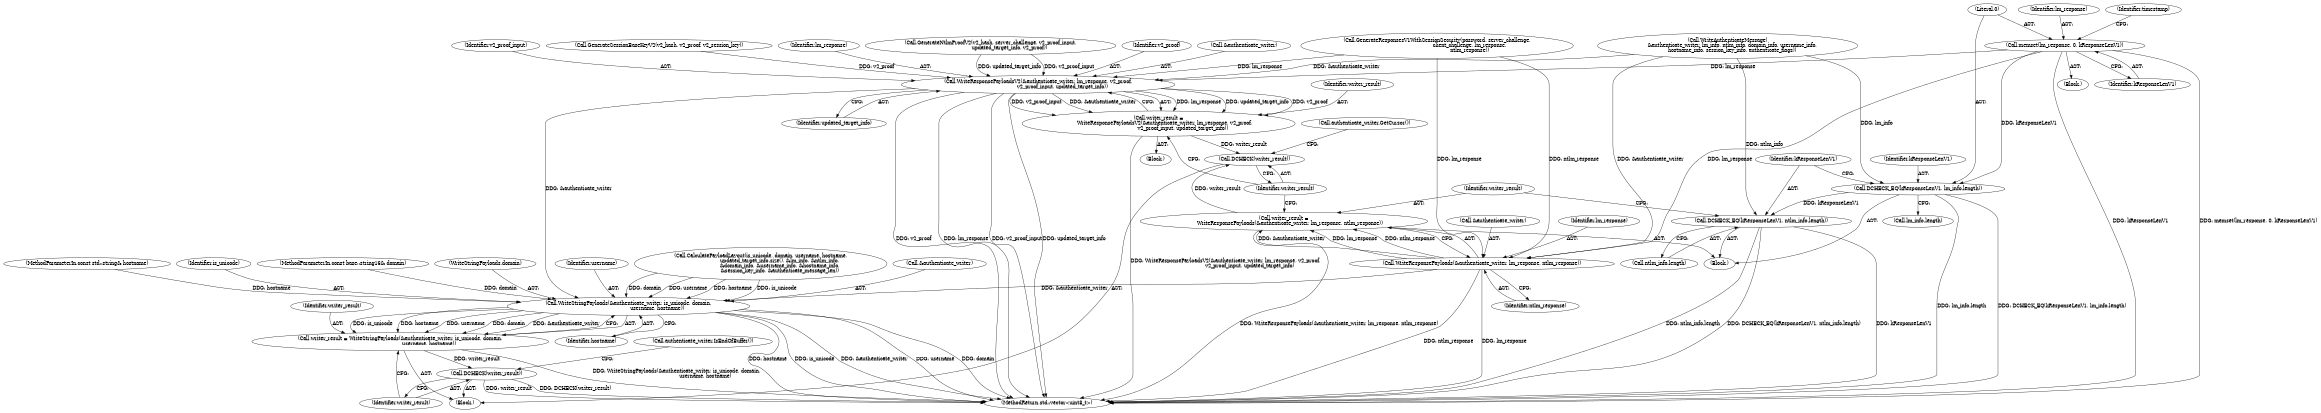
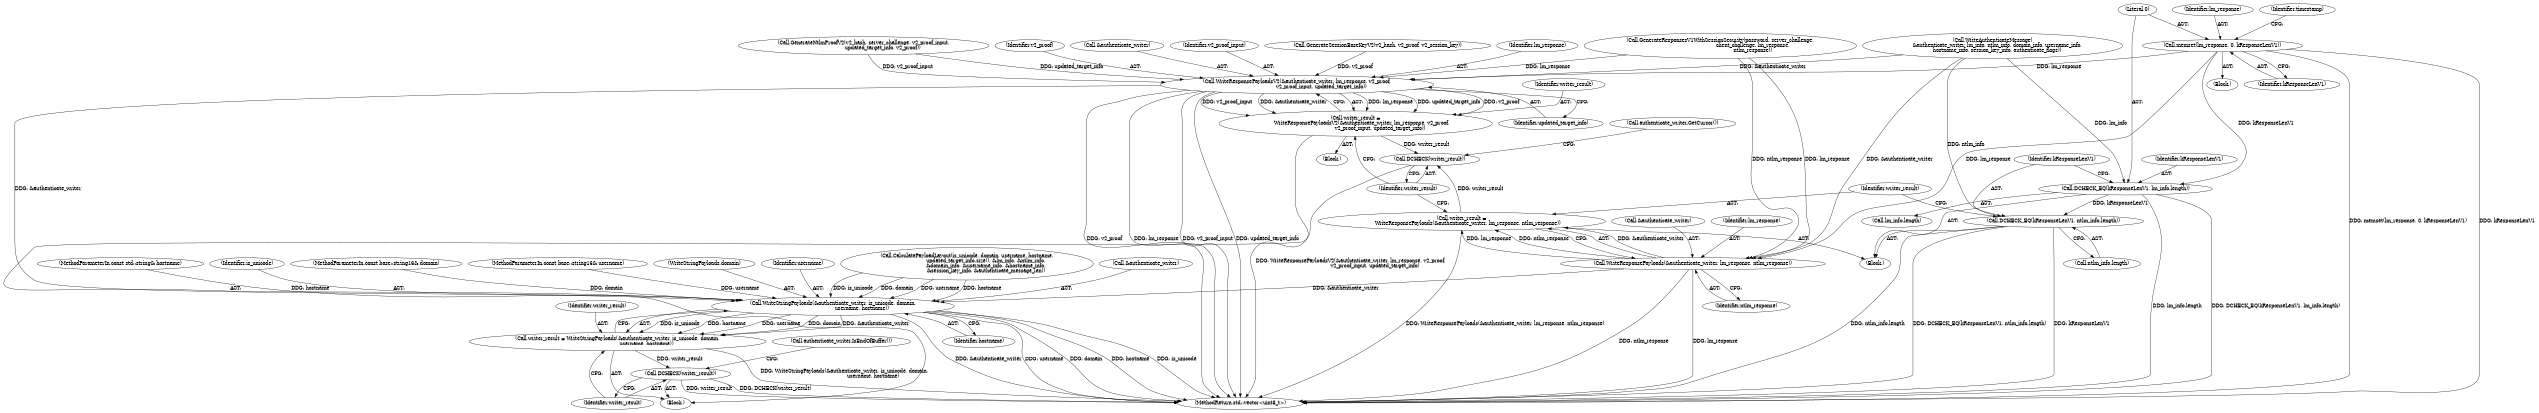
edge "(Call,DCHECK_EQ(kResponseLenV1, lm_info.length))" -> "(Call,lm_info.length)": label "CFG: " -> "AST: "
node "(MethodParameterIn,const base::string16& username)": added
